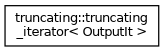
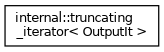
node "truncating::truncating _iterator< OutputIt >": label "truncating::truncating _iterator< OutputIt >" -> "internal::truncating _iterator< OutputIt >"
